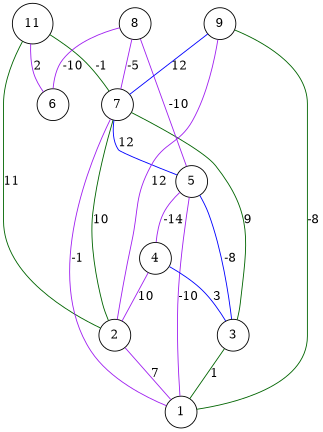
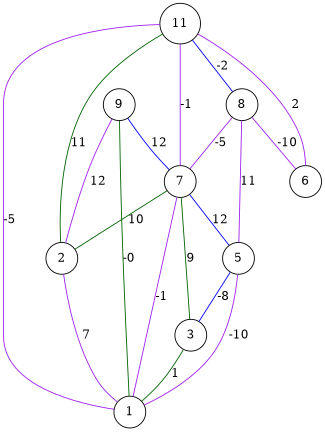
edge "11" -- "7": color darkgreen -> purple
edge "11" -- "8": added, label "-2"
edge "8" -- "5": label "-10" -> "11"
edge "11" -- "1": added, label "-5"
edge "9" -- "1": label "-8" -> "-0"
node "4": removed
